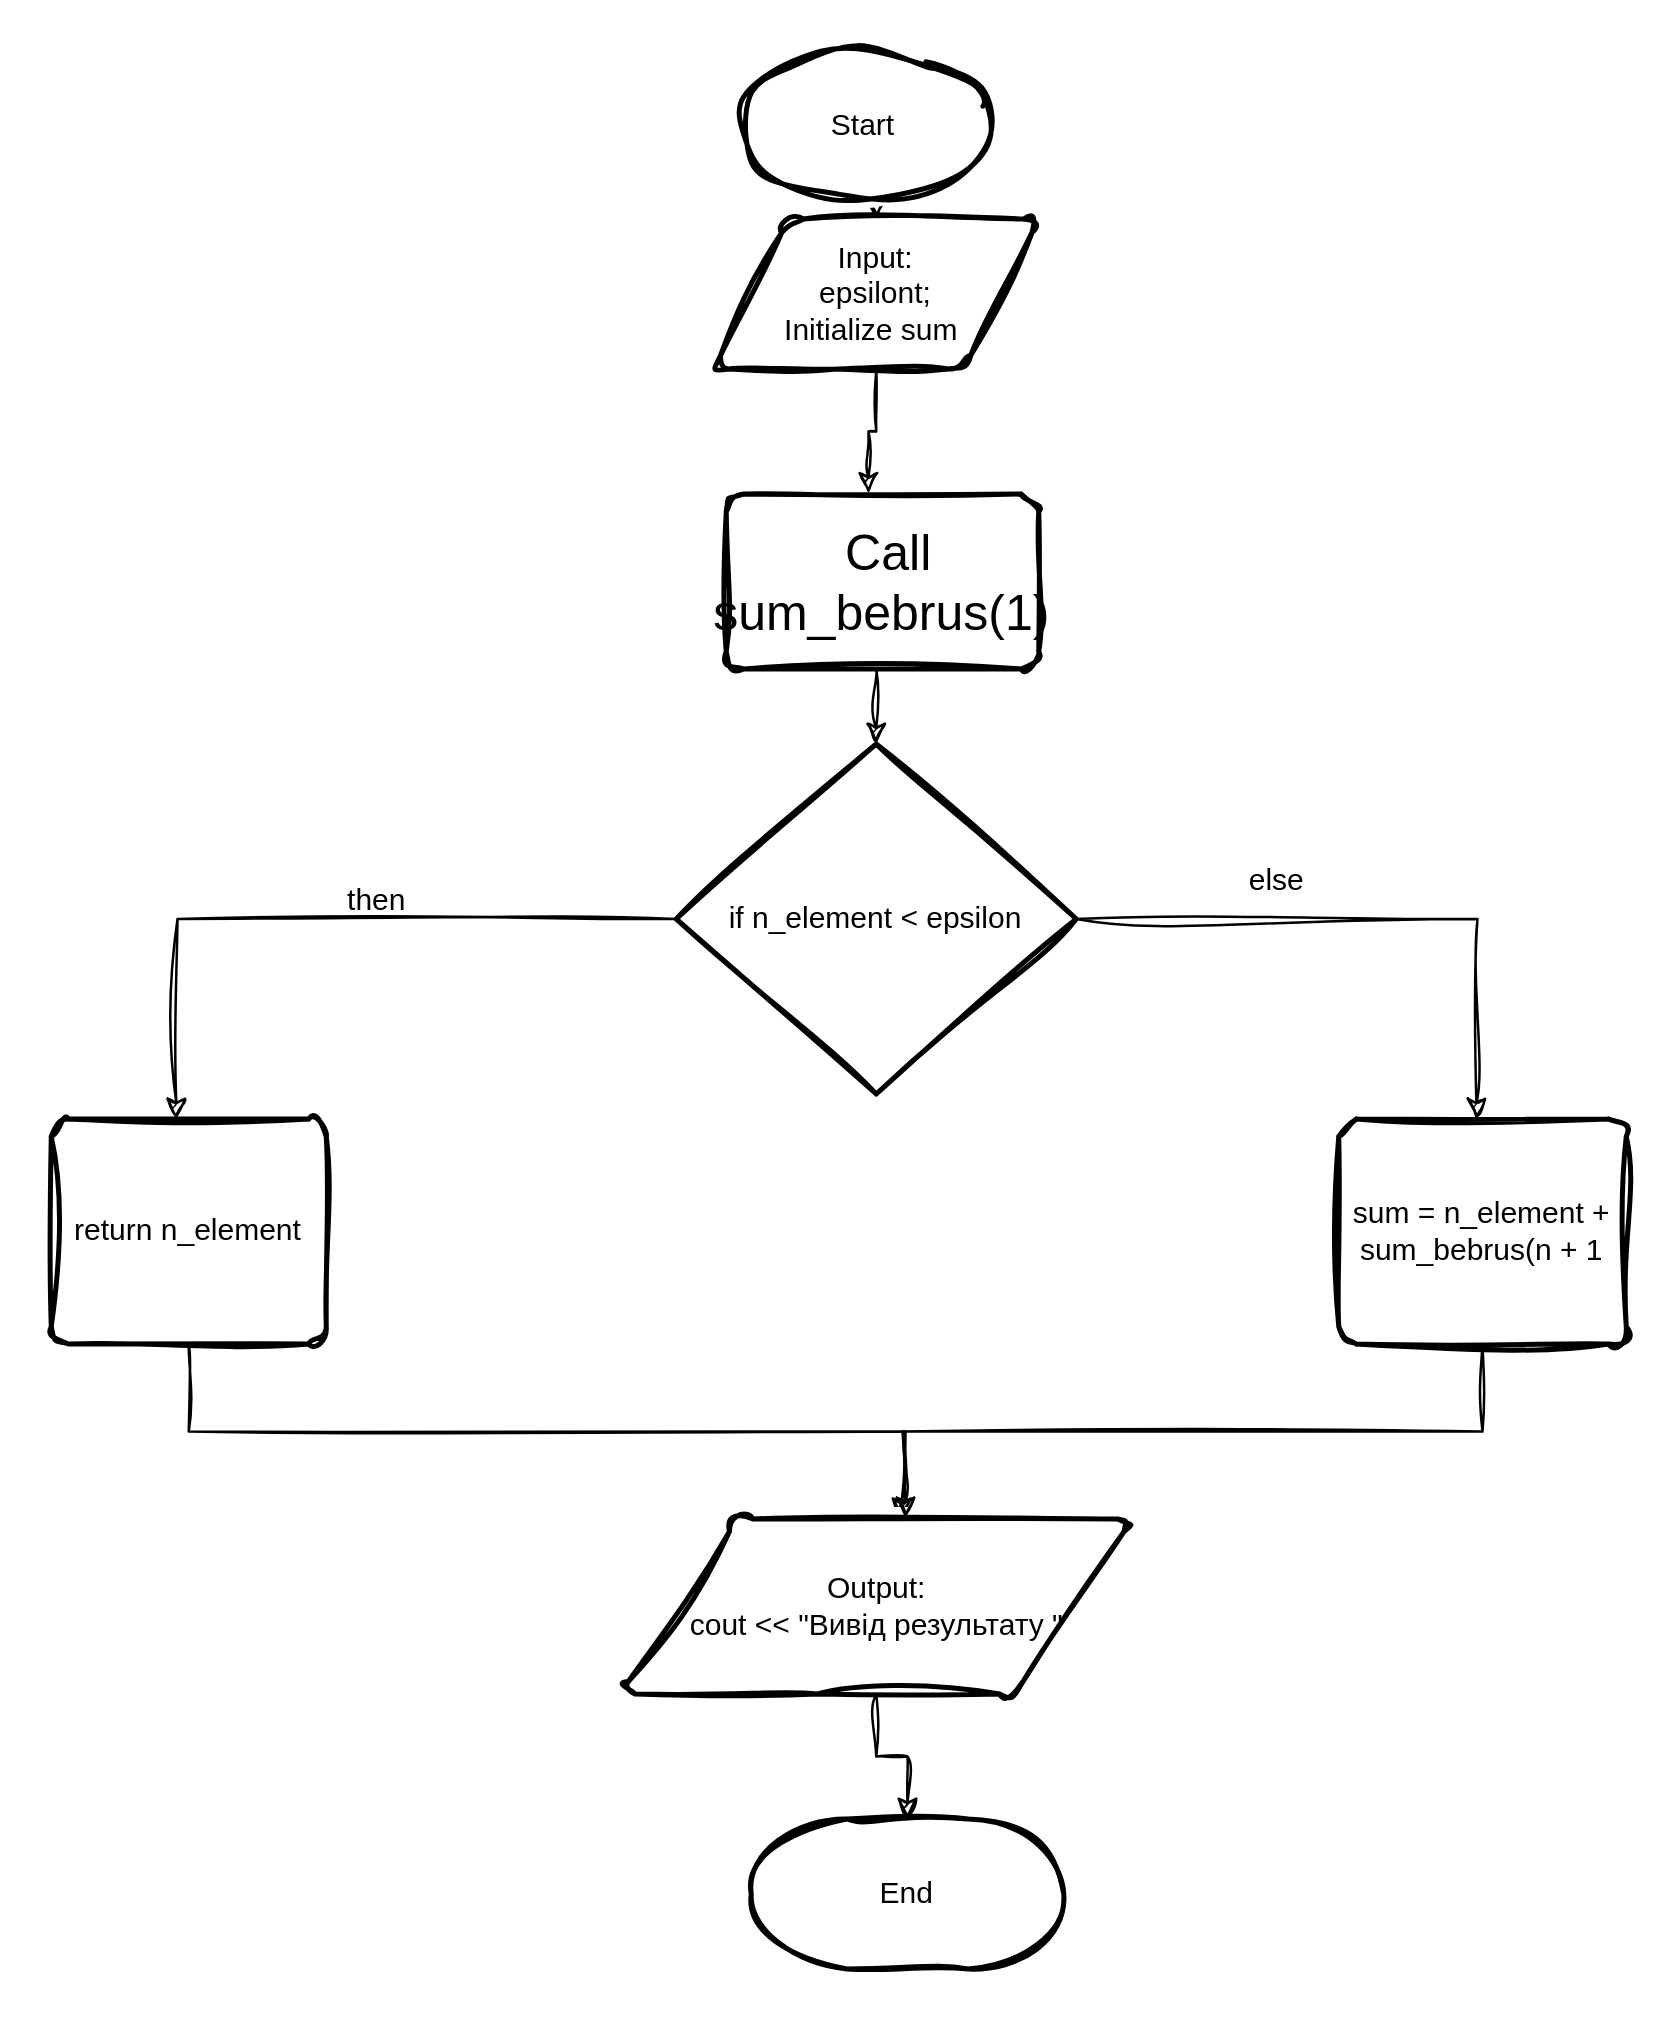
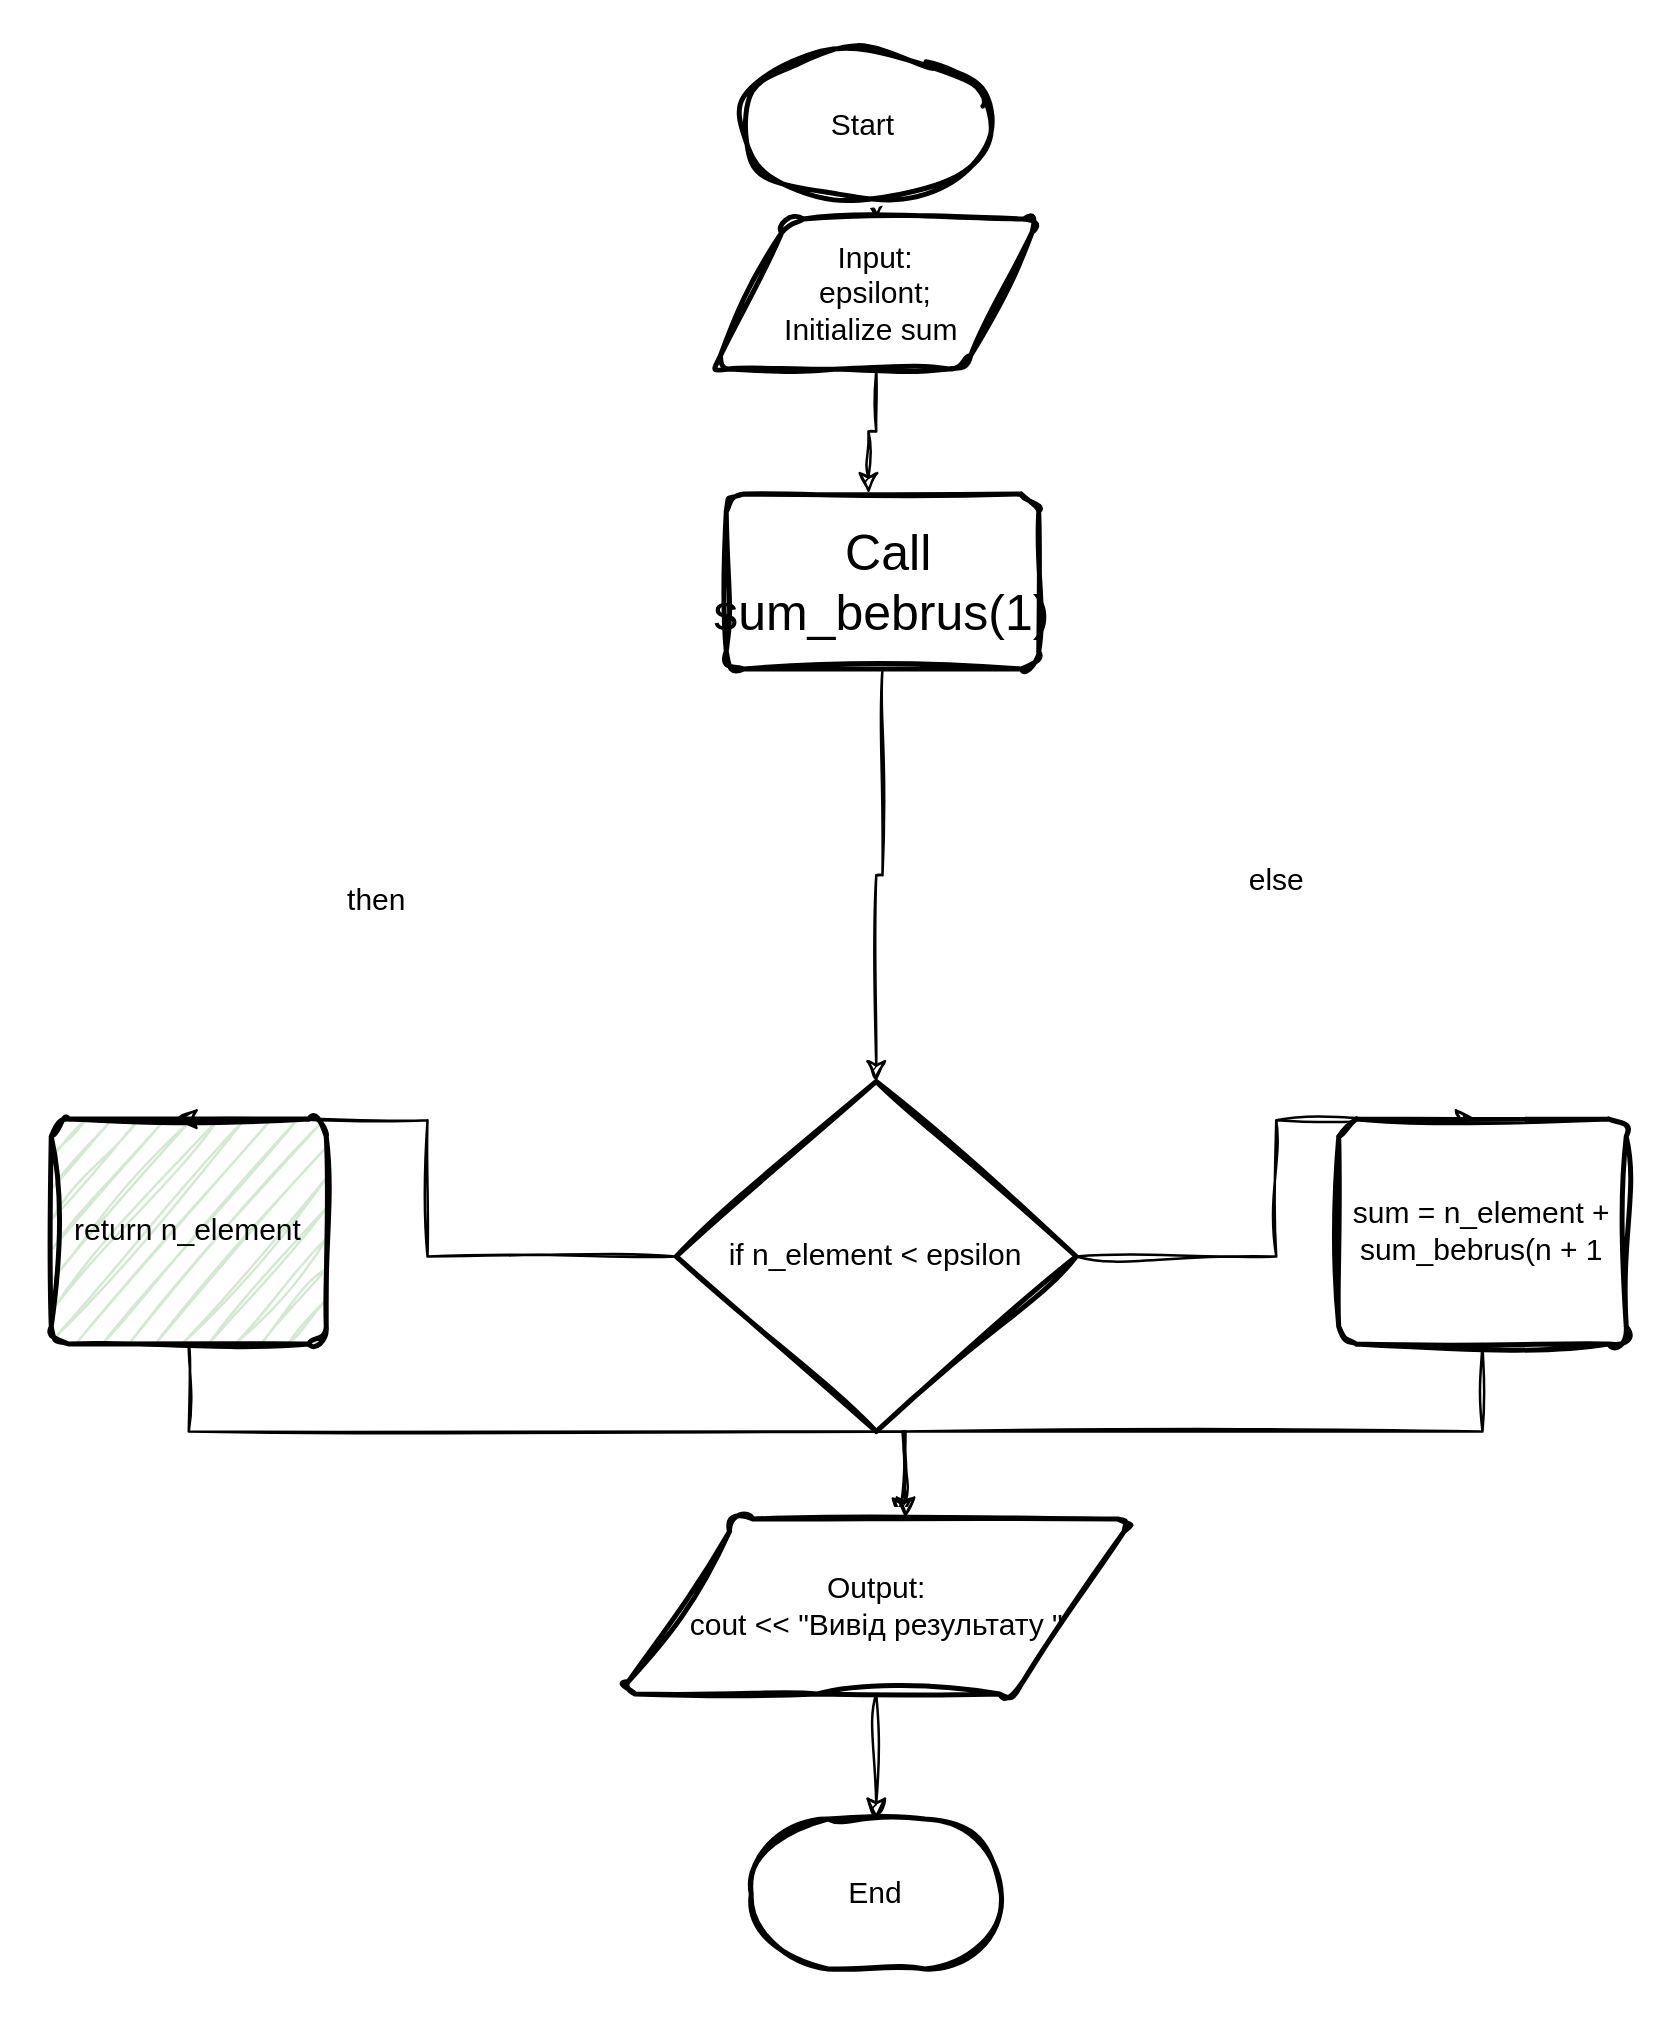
node "if n_element < epsilon": moved (876, 919) -> (876, 1256)
node "return n_element": fillcolor #ffffff -> #d5e8d4
node "End": size 313x150 -> 250x150
